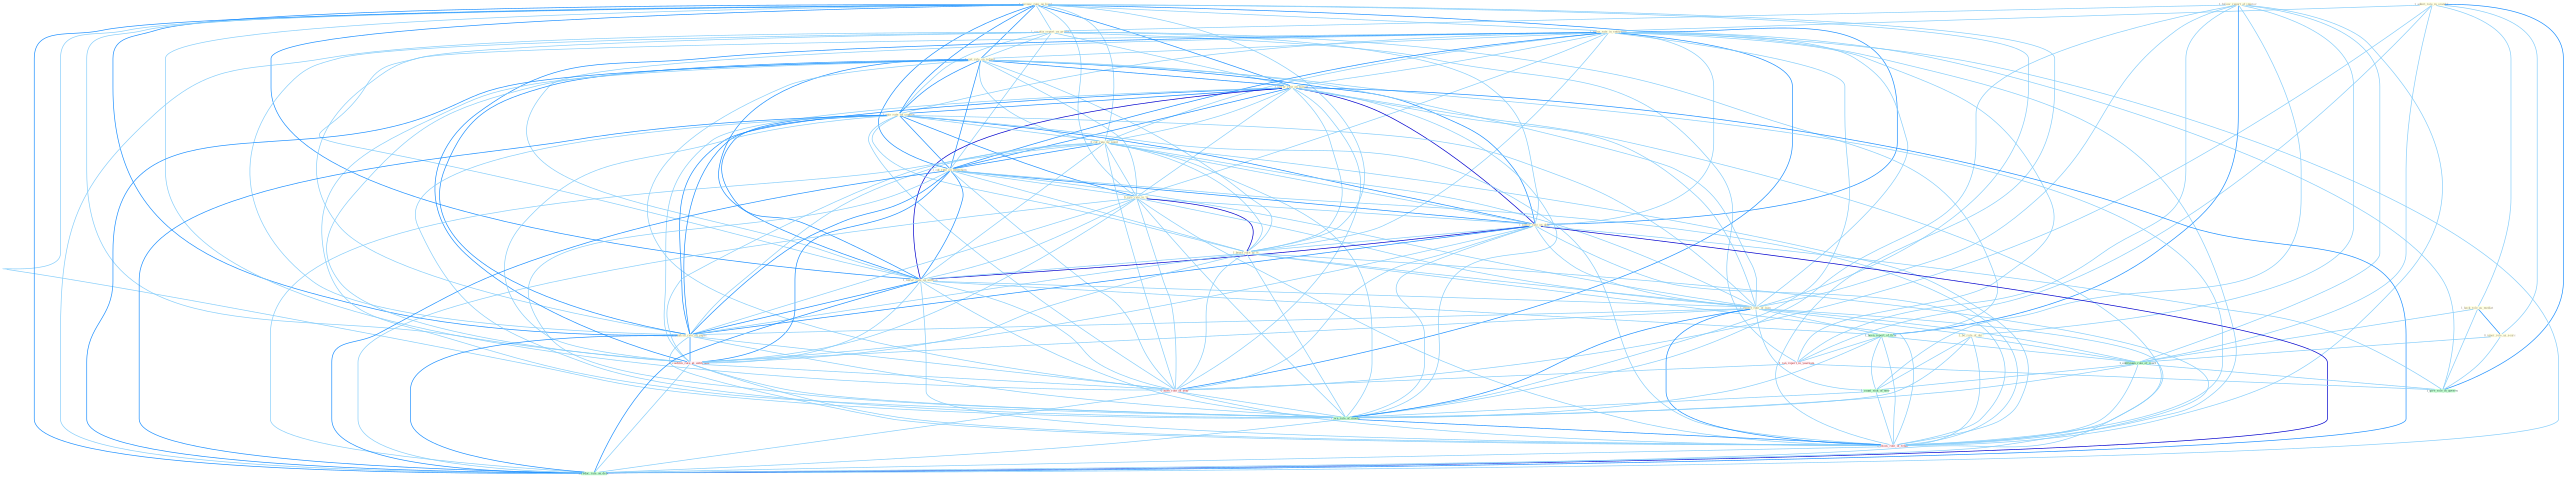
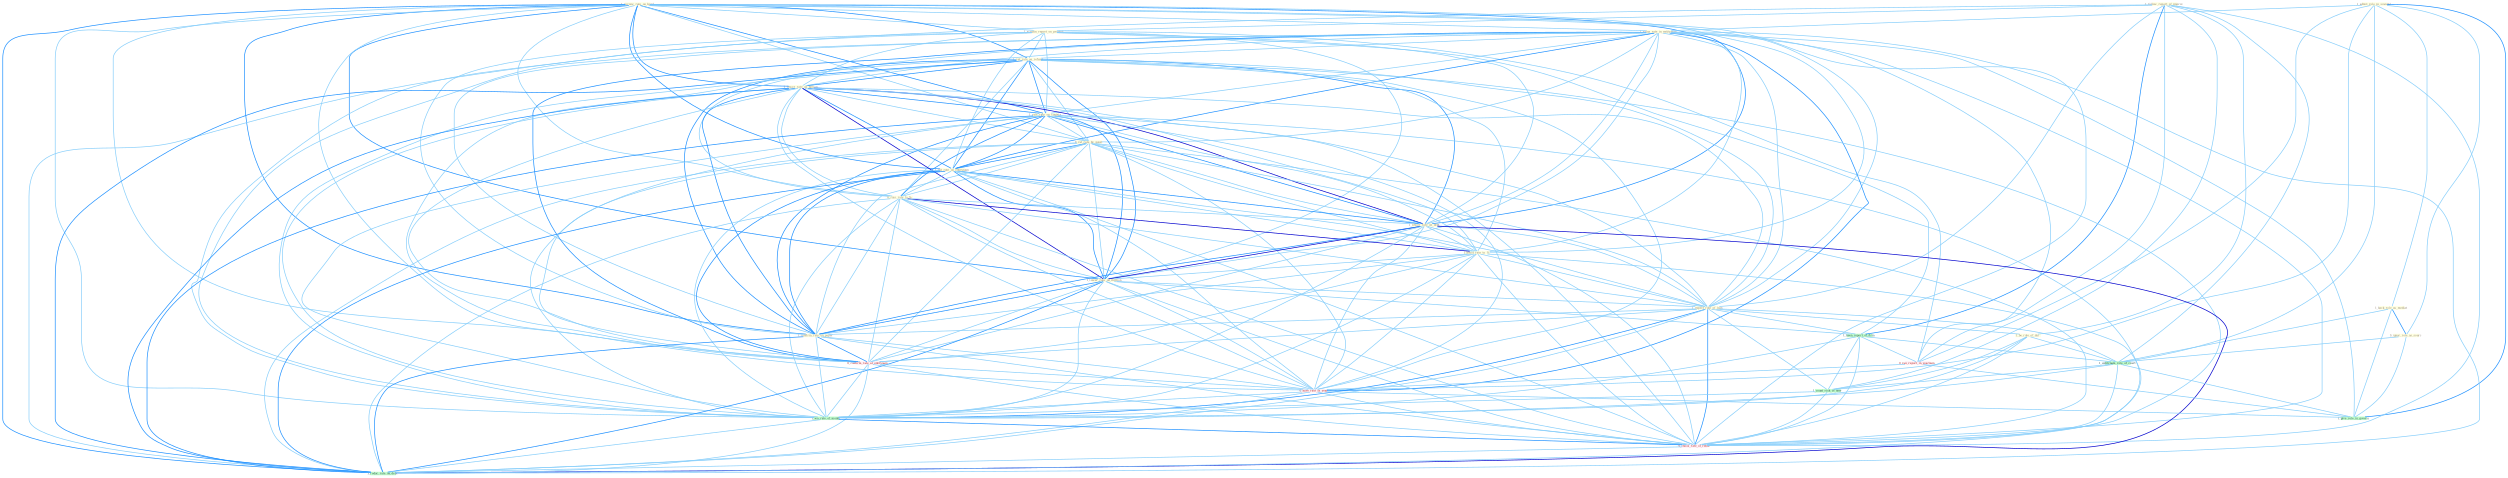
edge "1_lower_rate_on_debt" -- "1_give_role_in_govern": now "0_have_rate_in_year" -- "1_give_role_in_govern"
